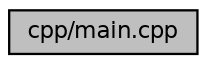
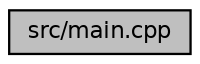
node "cpp/main.cpp": label "cpp/main.cpp" -> "src/main.cpp"
